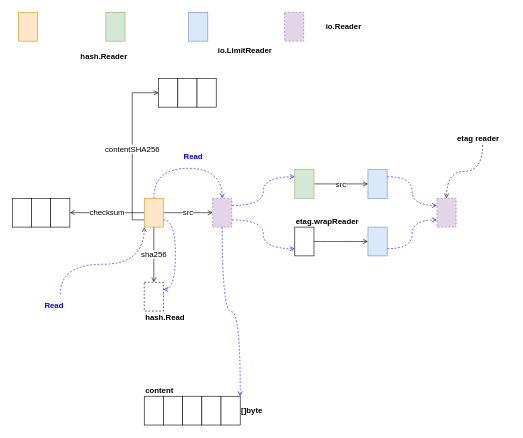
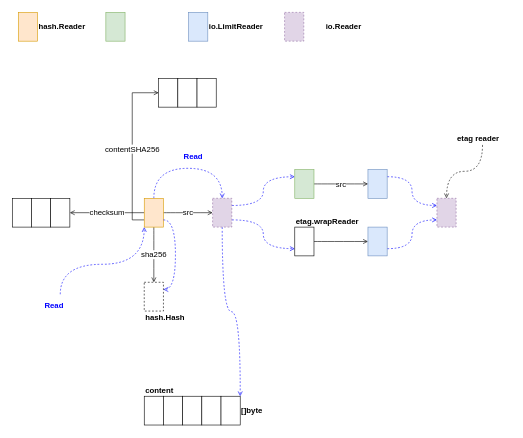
node "io.LimitReader": moved (250, 51) -> (241, 27)
node "hash.Reader": moved (107, 57) -> (65, 27)
node "hash.Read": label "hash.Read" -> "hash.Hash"
